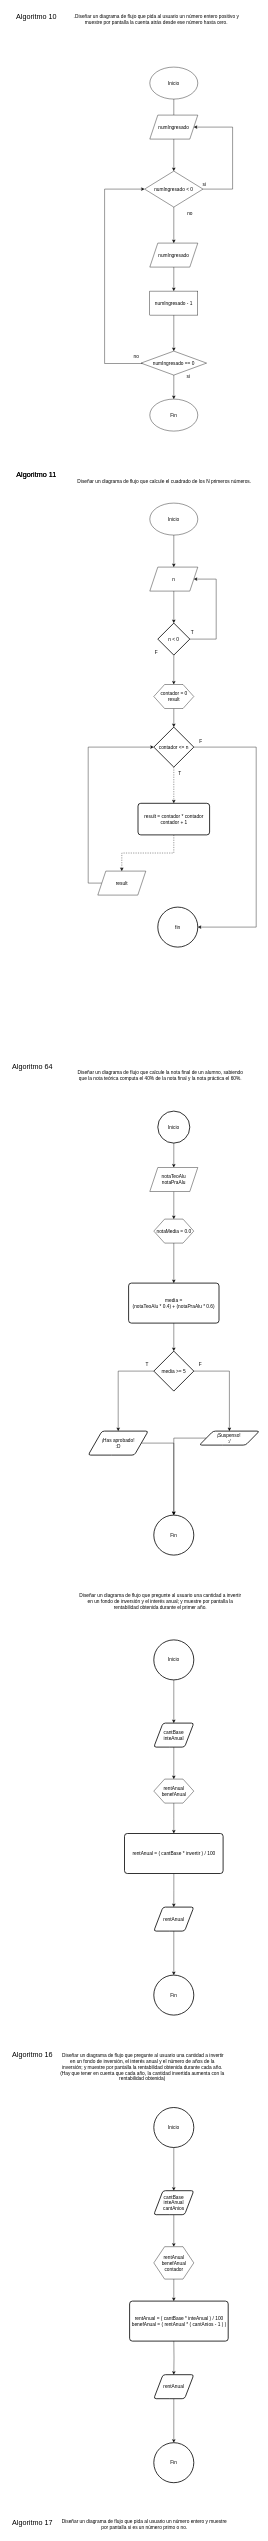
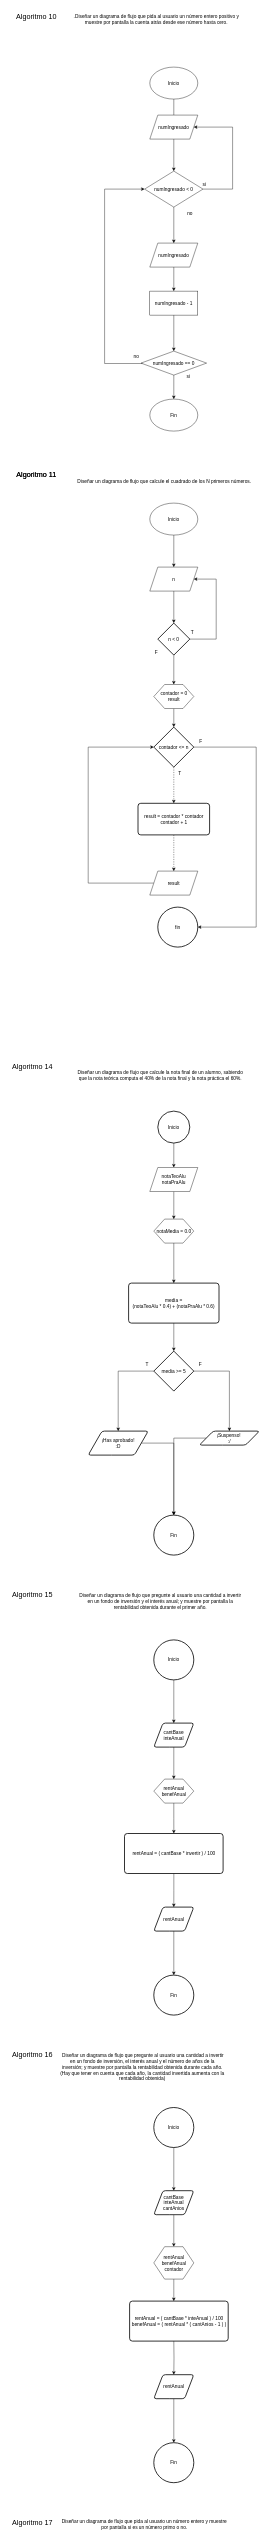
node "result": moved (122, 883) -> (174, 883)
node "Algoritmo 64": label "Algoritmo 64" -> "Algoritmo 14"
node "Algoritmo 15": added
